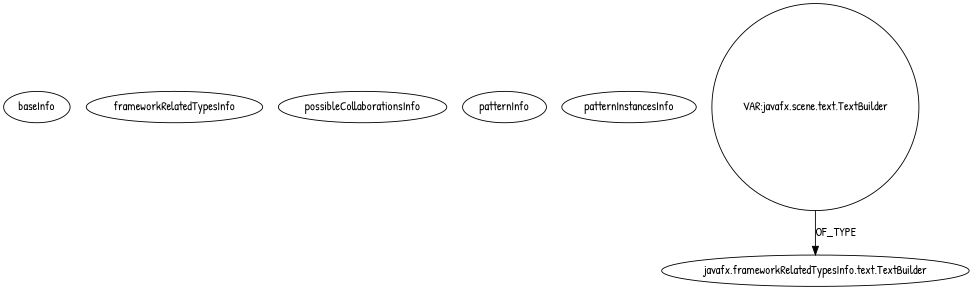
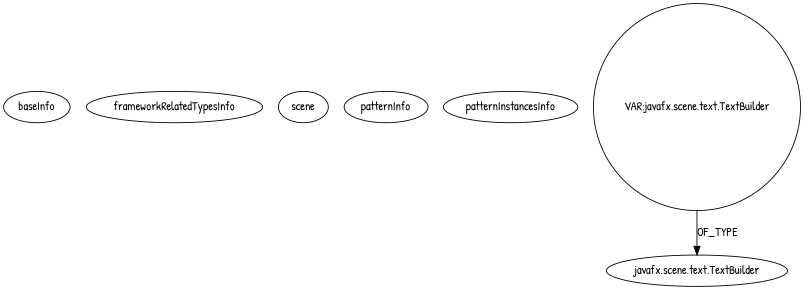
node "possibleCollaborationsInfo": label "possibleCollaborationsInfo" -> "scene"
node "javafx.frameworkRelatedTypesInfo.text.TextBuilder": label "javafx.frameworkRelatedTypesInfo.text.TextBuilder" -> "javafx.scene.text.TextBuilder"
